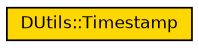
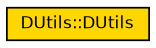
node "DUtils::Timestamp": label "DUtils::Timestamp" -> "DUtils::DUtils"
